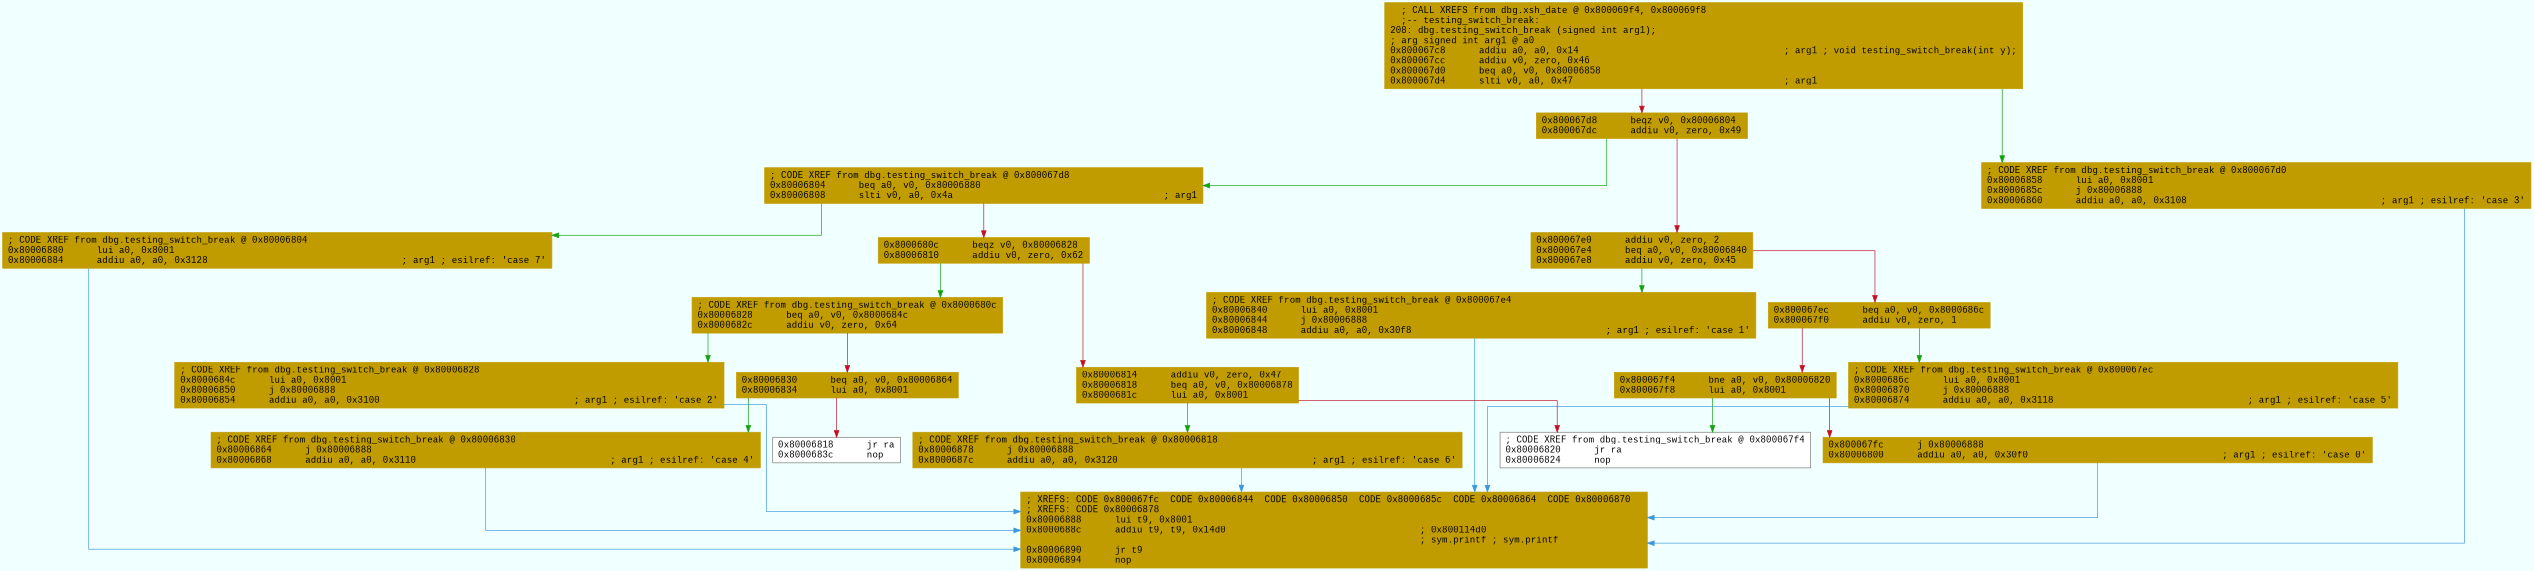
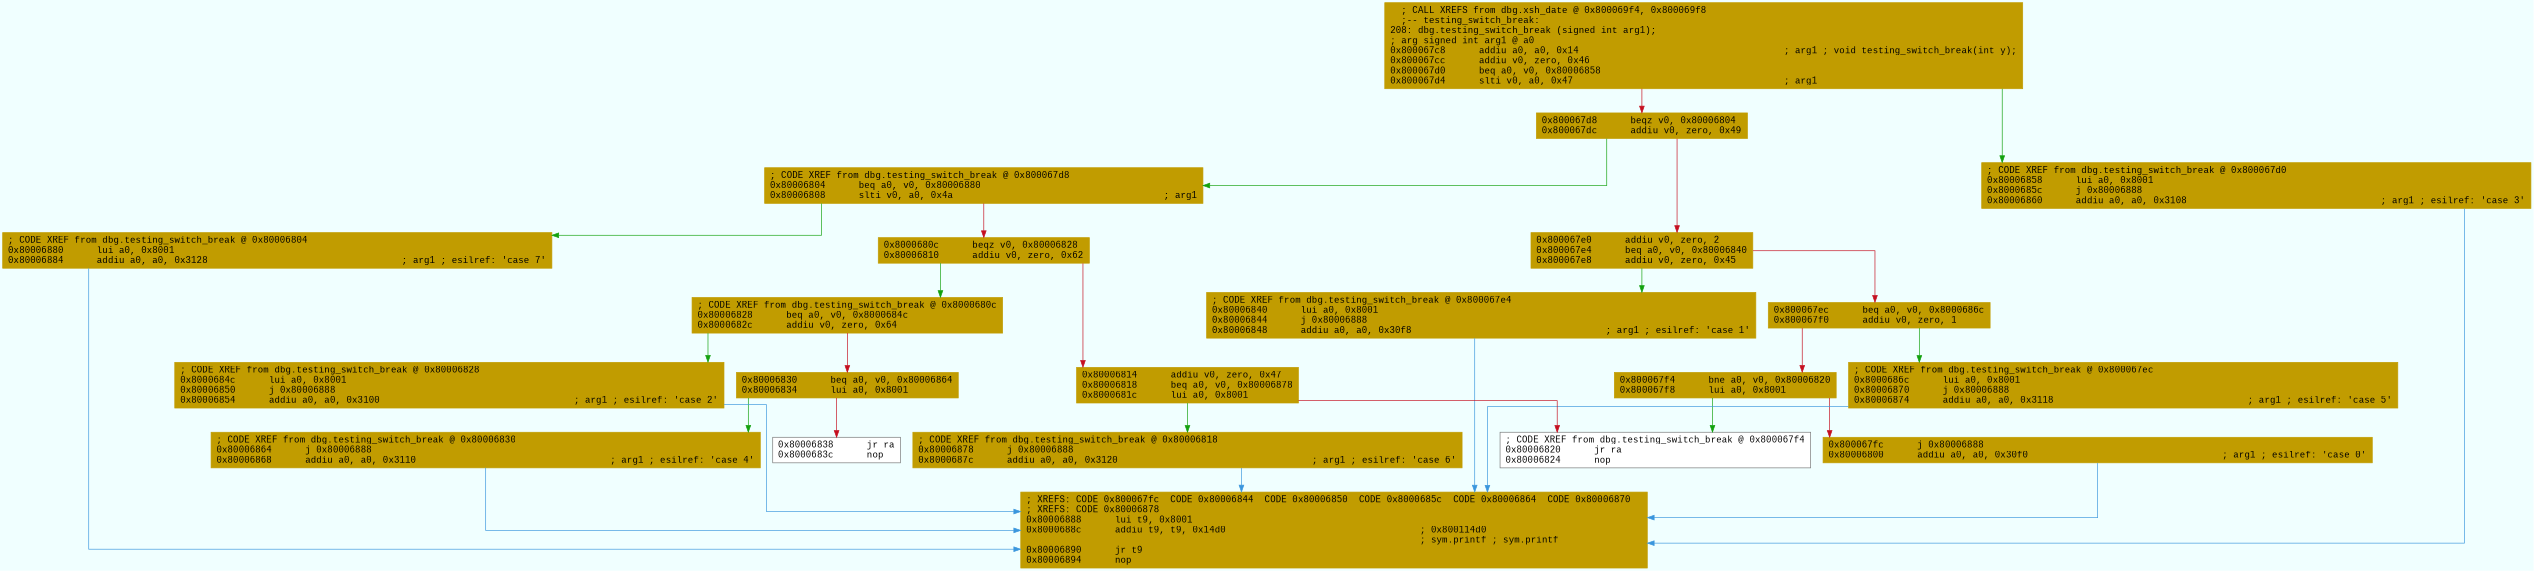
node "0x80006818      jr ra 0x8000683c      nop": label "0x80006818      jr ra 0x8000683c      nop" -> "0x80006838      jr ra 0x8000683c      nop"
